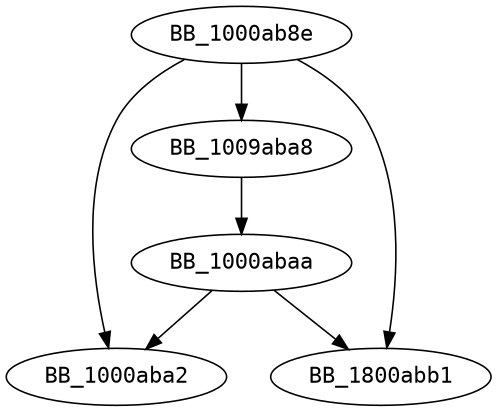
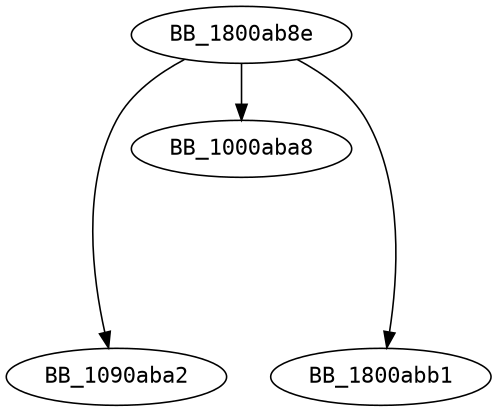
node "BB_1000ab8e": label "BB_1000ab8e" -> "BB_1800ab8e"
node "BB_1009aba8": label "BB_1009aba8" -> "BB_1000aba8"
node "BB_1000abaa": removed
node "BB_1000aba2": label "BB_1000aba2" -> "BB_1090aba2"
